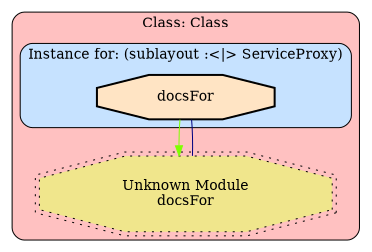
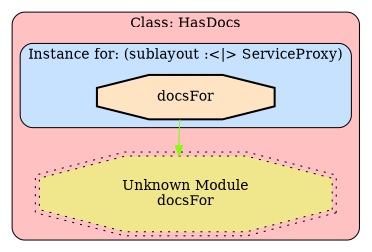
cluster "Class: Class": label "Class: Class" -> "Class: HasDocs"
edge "docsFor" -- "Unknown Module docsFor": removed
